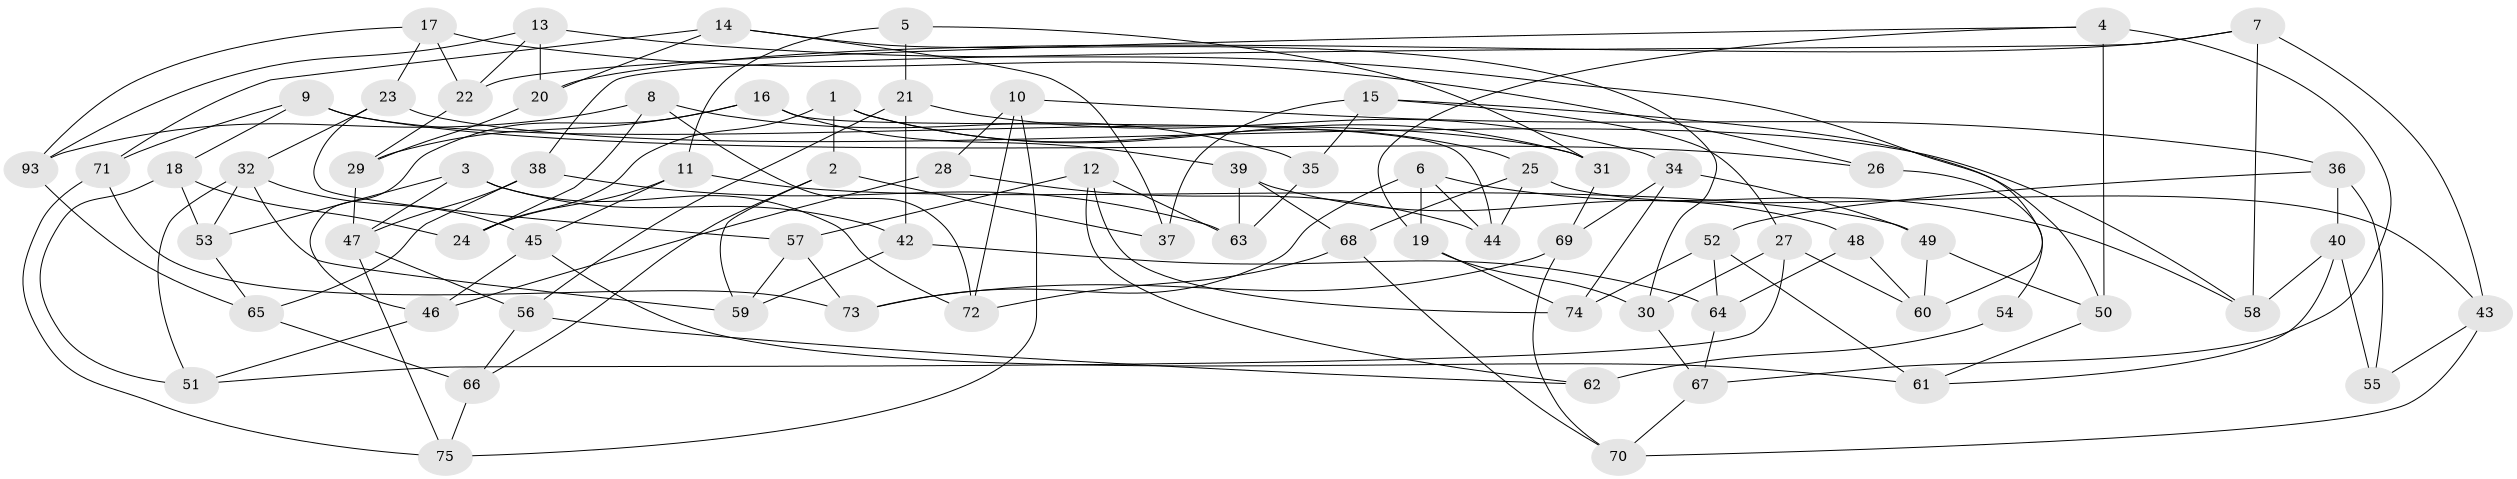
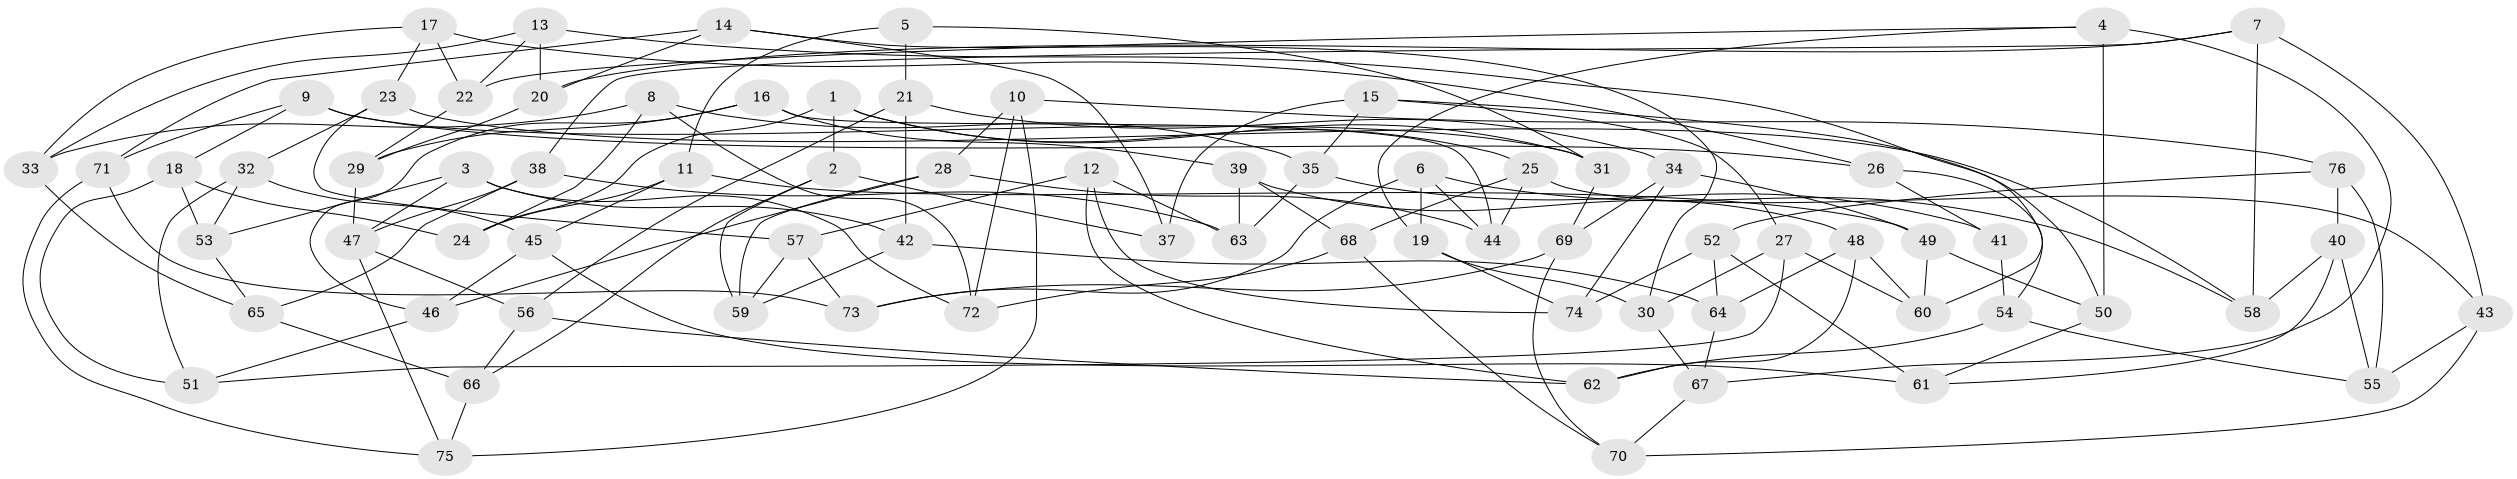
node "93": label "93" -> "33"
node "36": label "36" -> "76"
node "41": added
edge "32" -- "59": now "28" -- "59"
edge "48" -- "62": added
edge "54" -- "55": added
